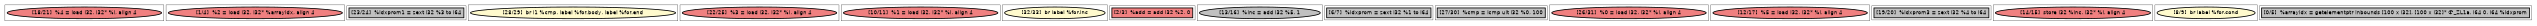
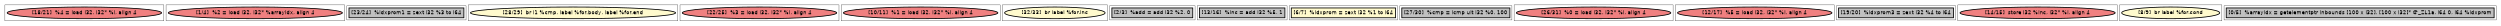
node "[2/3]  %add = add i32 %2, 0": fillcolor lightcoral -> grey
node "[13/16]  %inc = add i32 %5, 1": shape ellipse -> box
node "[6/7]  %idxprom = zext i32 %1 to i64": fillcolor grey -> lemonchiffon
